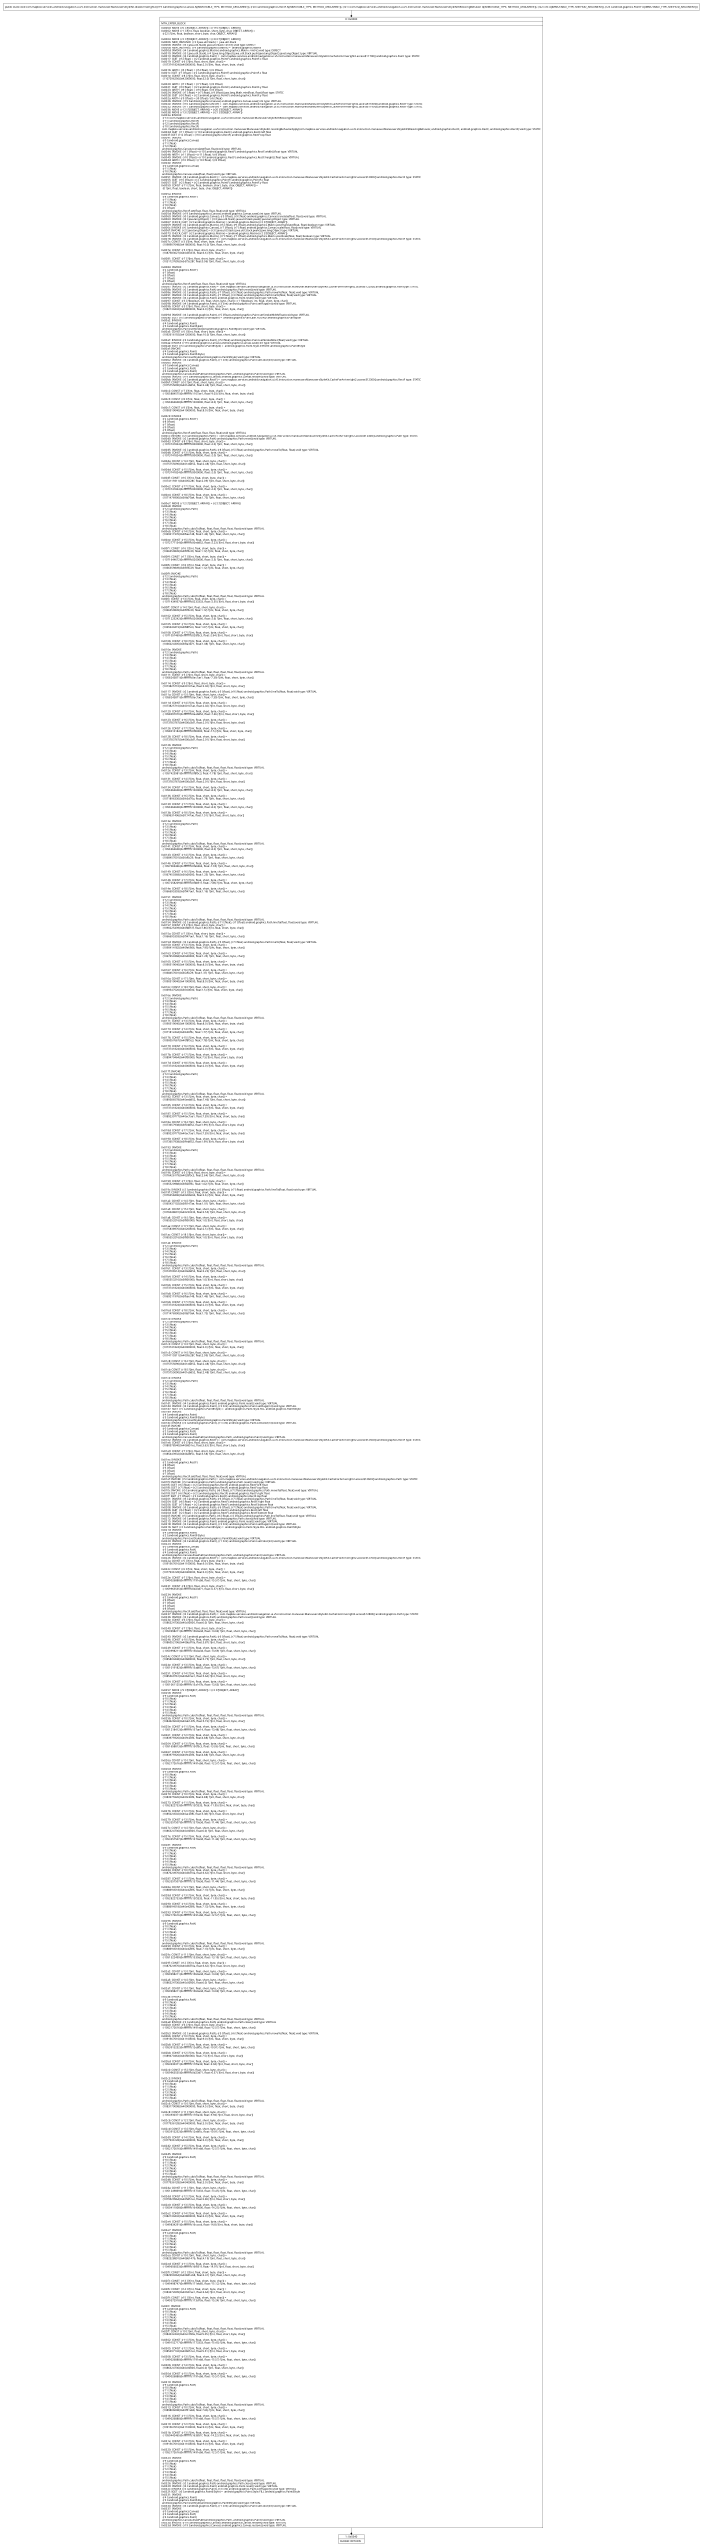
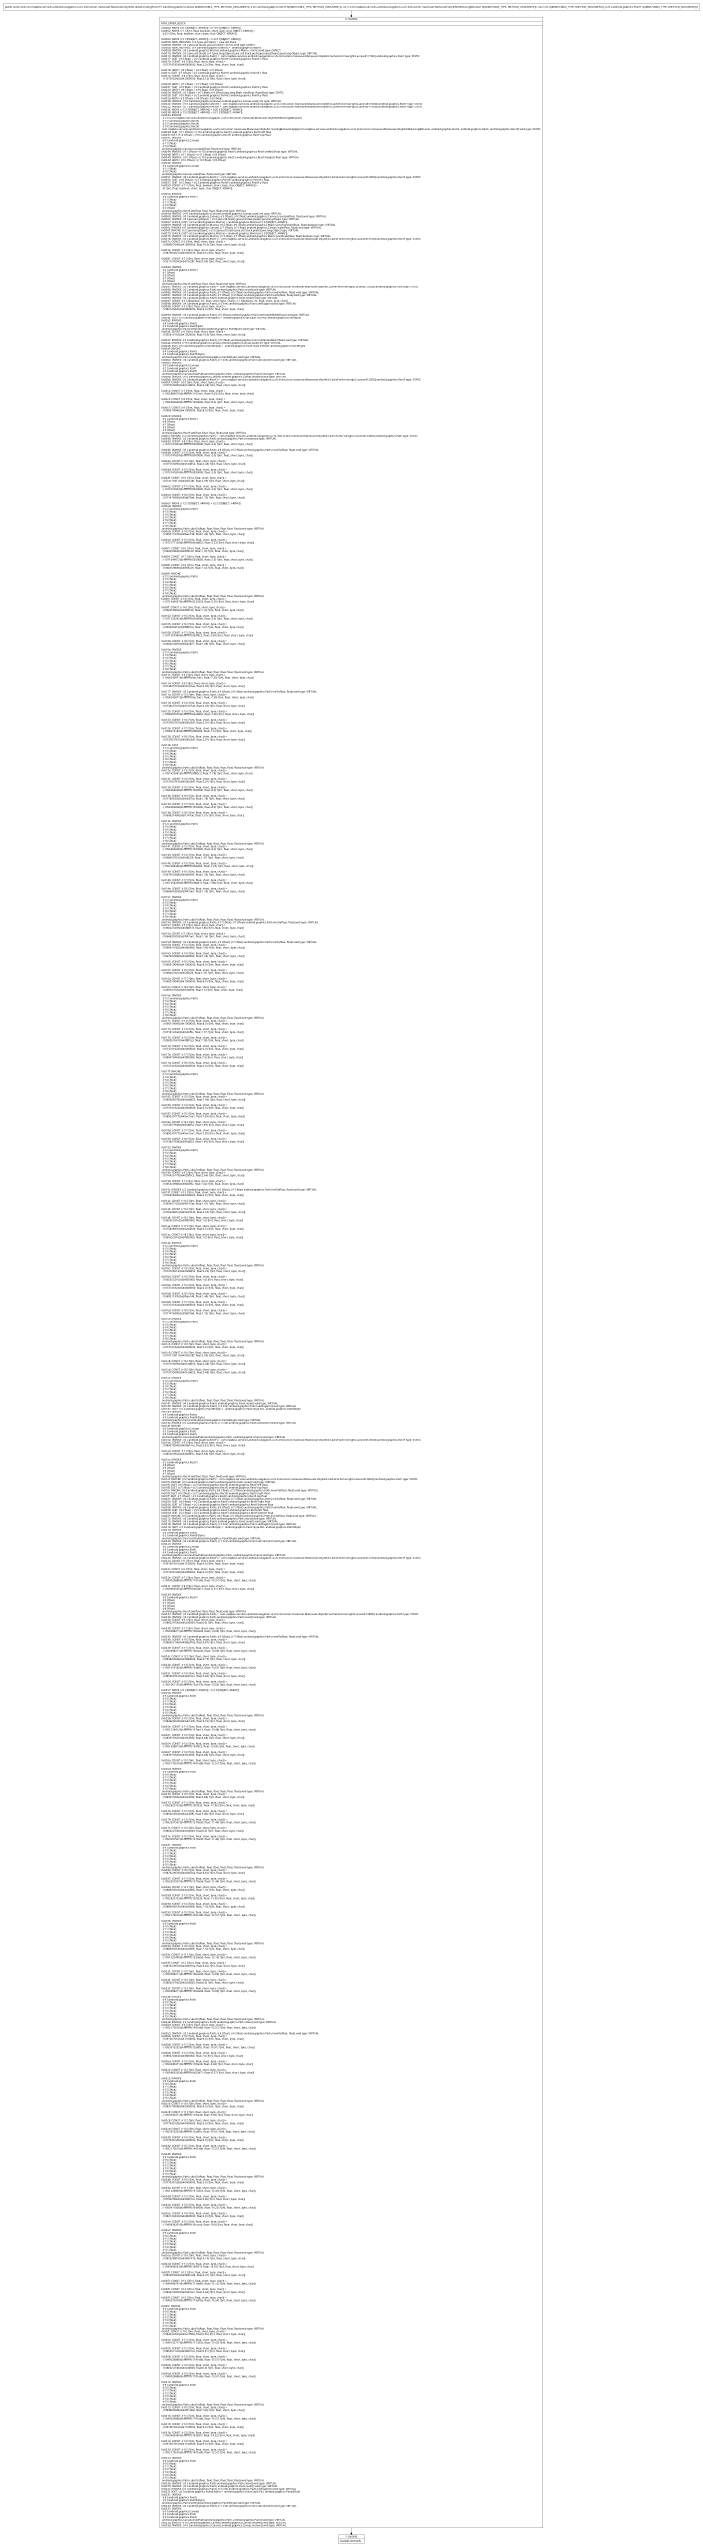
node "0: 0x0000": text "0x012b: INVOKE" -> "0x012b: CAST"
